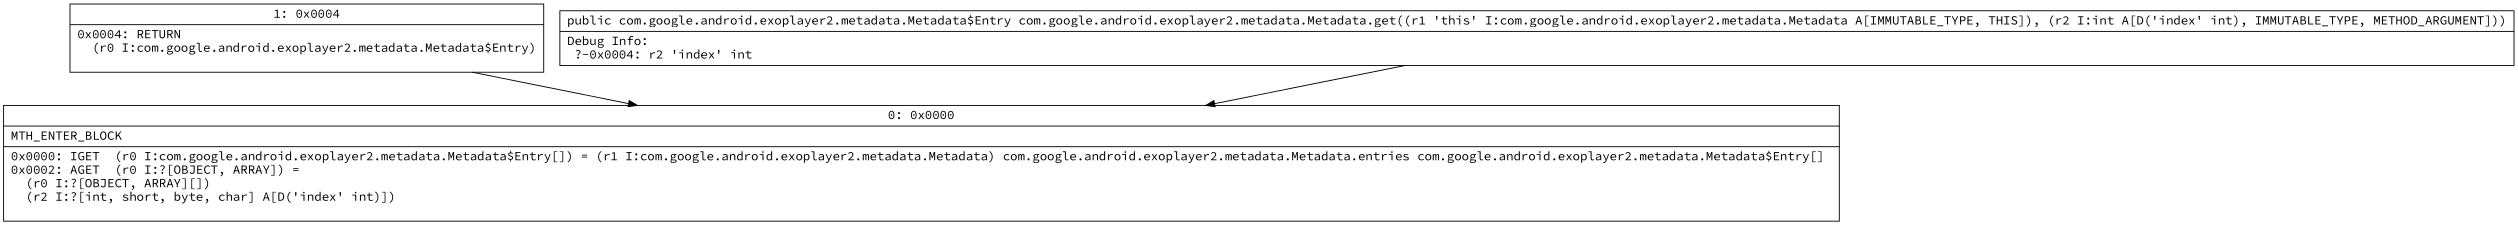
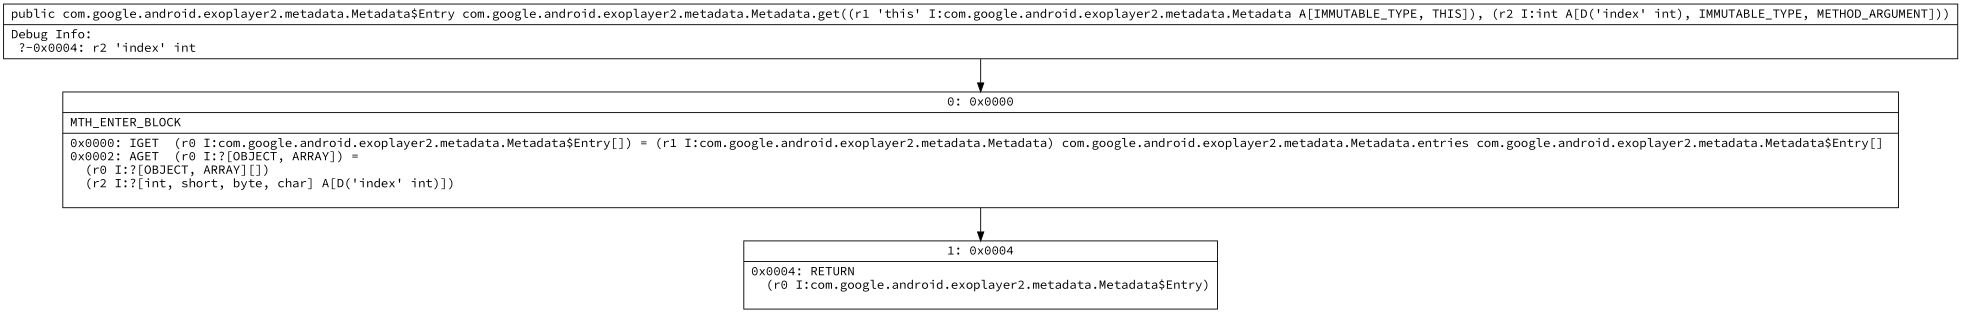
edge "1: 0x0004" -> "0: 0x0000": reversed
